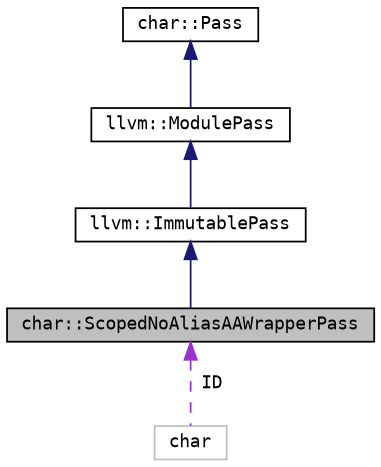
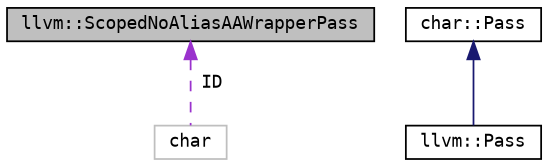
node "llvm::ModulePass": label "llvm::ModulePass" -> "llvm::Pass"
node "llvm::ImmutablePass": removed
node "char::ScopedNoAliasAAWrapperPass": label "char::ScopedNoAliasAAWrapperPass" -> "llvm::ScopedNoAliasAAWrapperPass"
